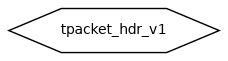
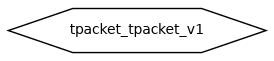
node "tpacket_hdr_v1": label "tpacket_hdr_v1" -> "tpacket_tpacket_v1"
